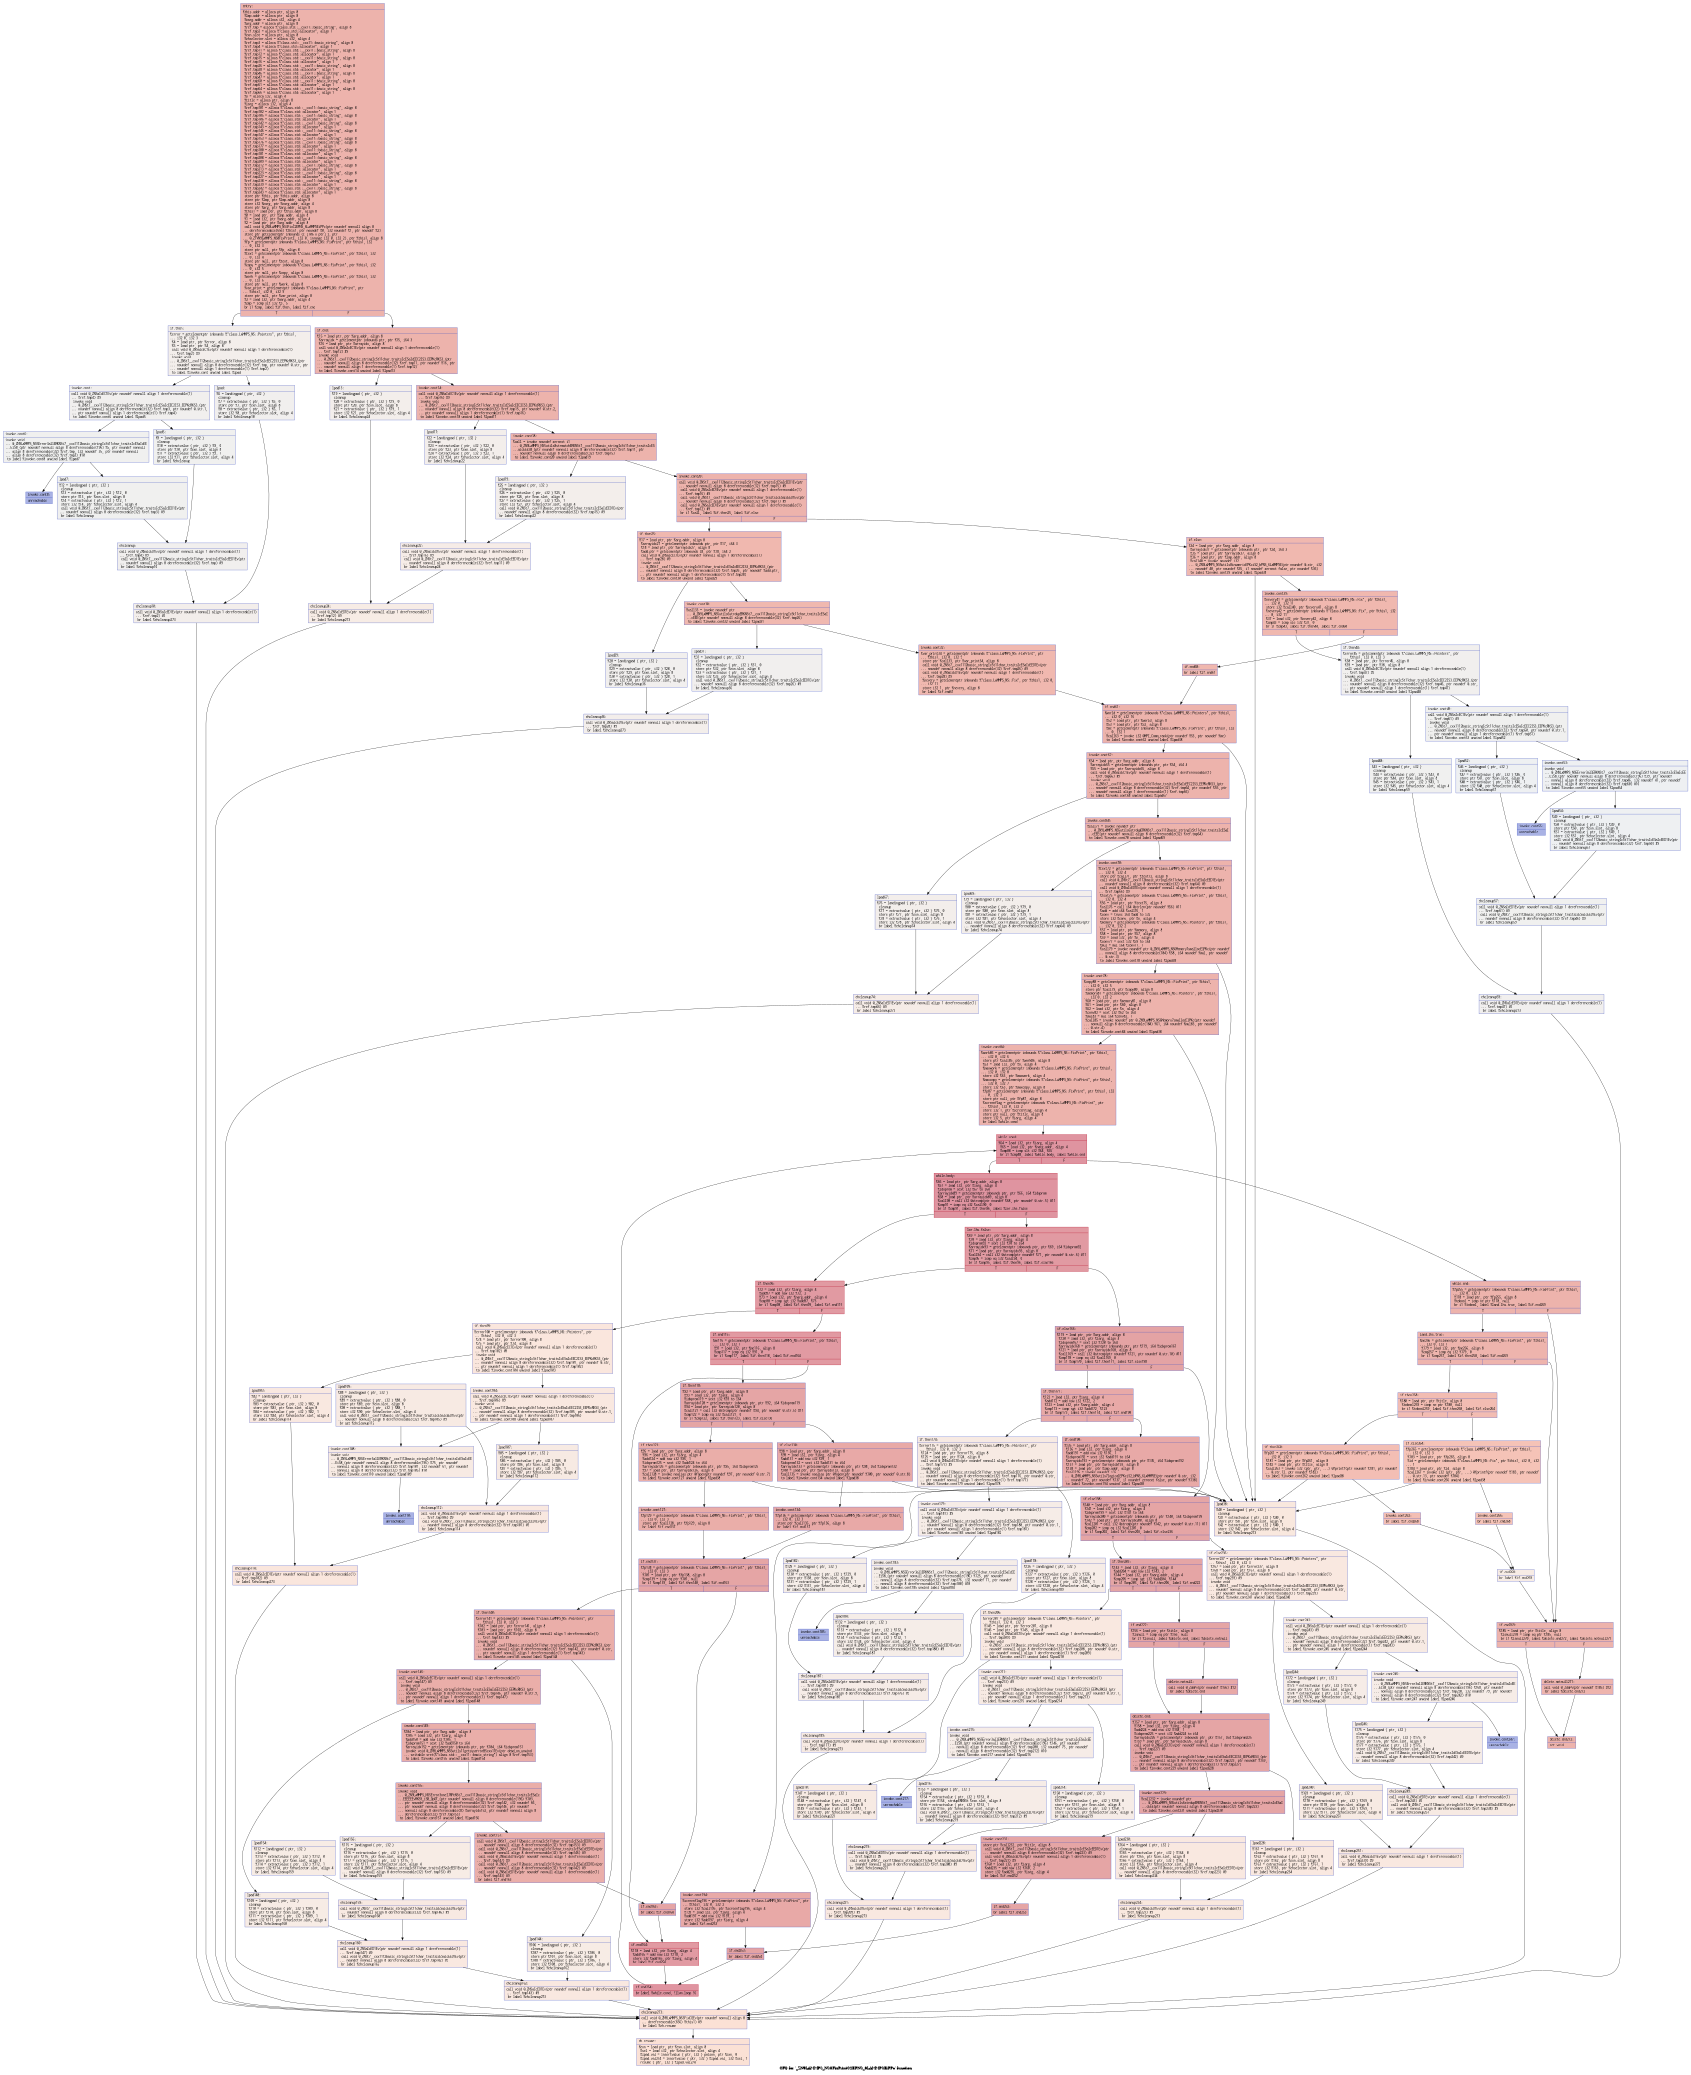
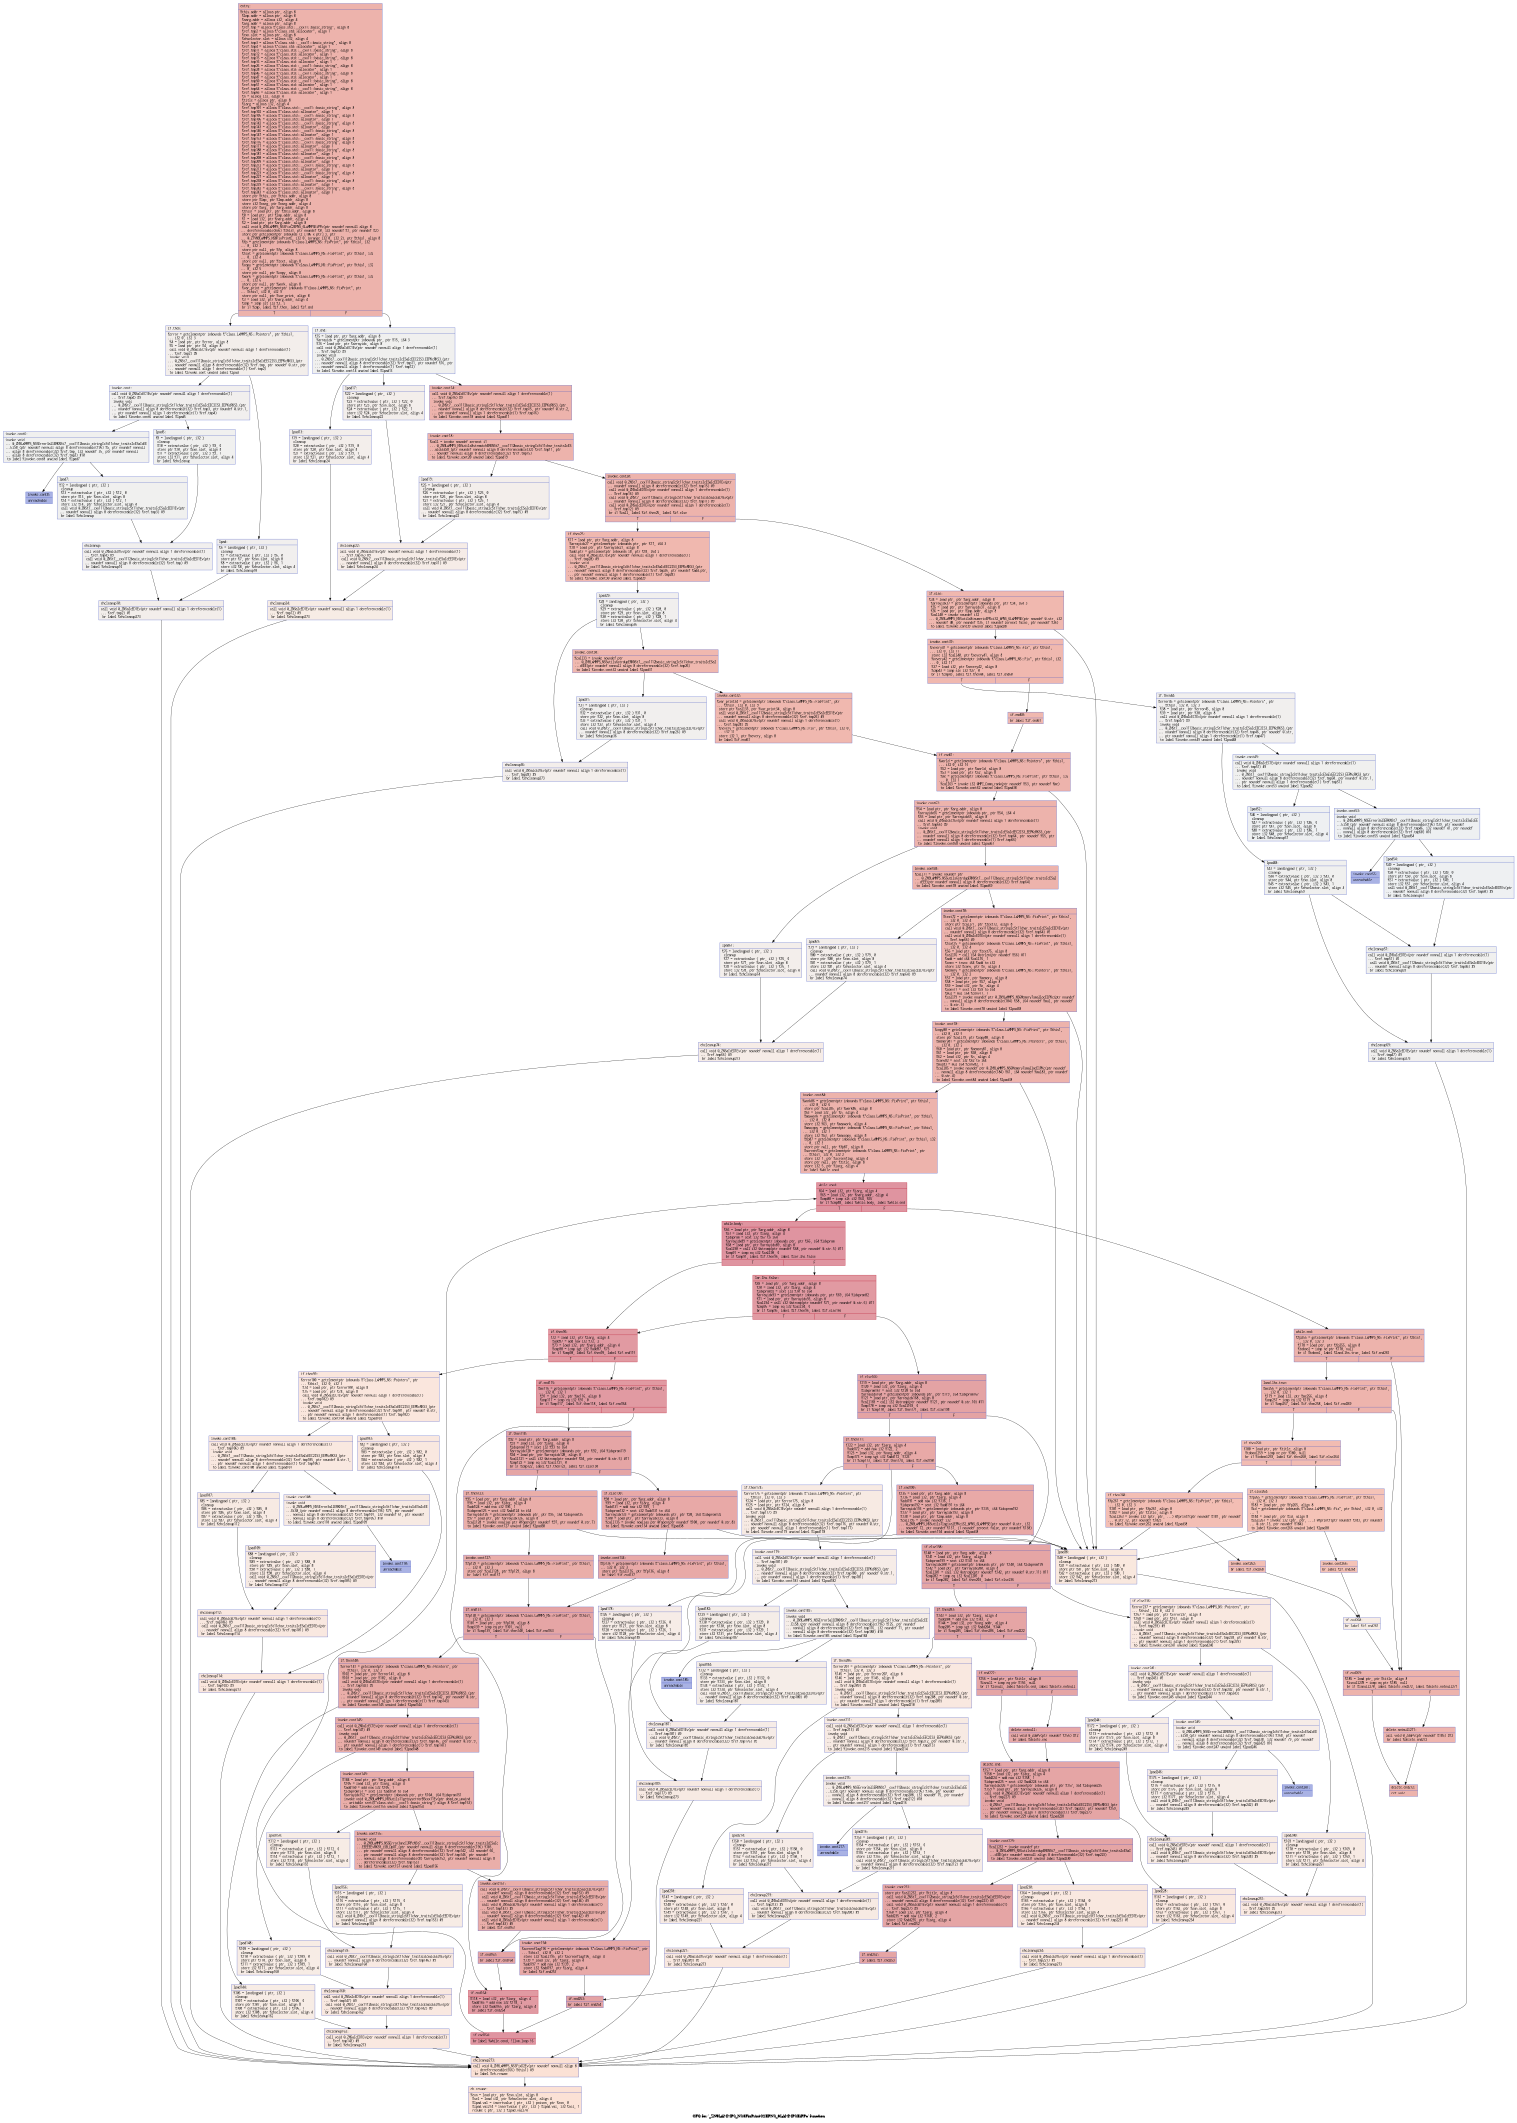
node "if.end:": fillcolor #d6524470 -> #dedcdb70
edge "invoke.cont14:" -> "lpad17:": now "if.end:" -> "lpad17:"
edge "if.then25:" -> "invoke.cont30:": now "lpad29:" -> "invoke.cont30:"
edge "lpad52:" -> "ehcleanup57:": now "lpad48:" -> "ehcleanup57:"
node "lpad109:": text "br sgt %ehcleanup112" -> "br label %ehcleanup112"
edge "lpad109:" -> "invoke.cont108:": reversed
edge "if.then174:" -> "lpad178:": now "if.then171:" -> "lpad178:"
node "lpad216:": text "store ptr %154, strdupERKNSt %exn.slot, align 8" -> "store ptr %154, ptr %exn.slot, align 8"
edge "invoke.cont149:" -> "lpad154:": added
